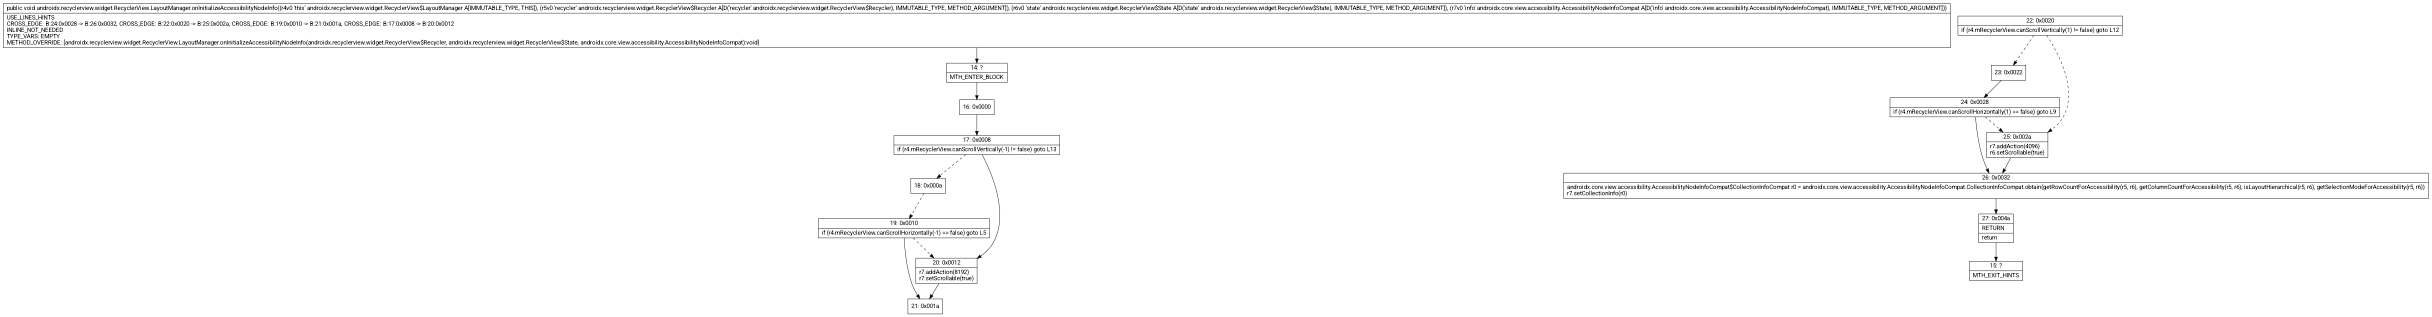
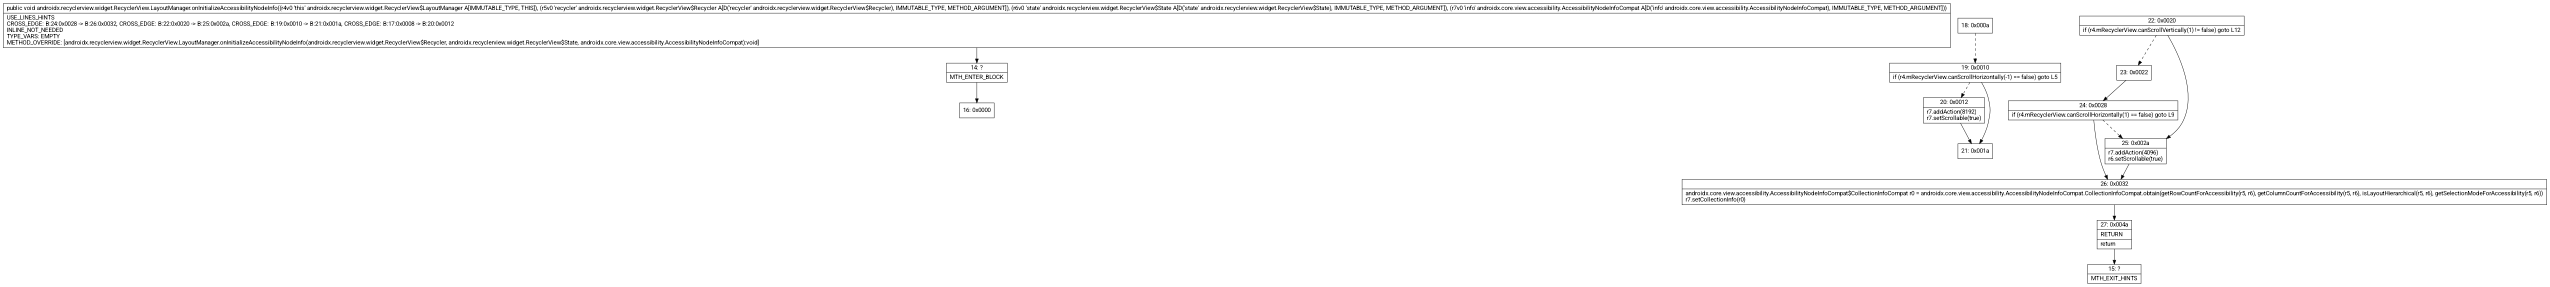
edge "22: 0x0020" -> "25: 0x002a": style dashed -> solid
node "17: 0x0008": removed
